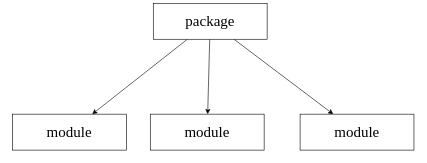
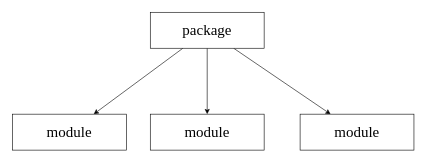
node "package": moved (210, 21) -> (207, 30)
